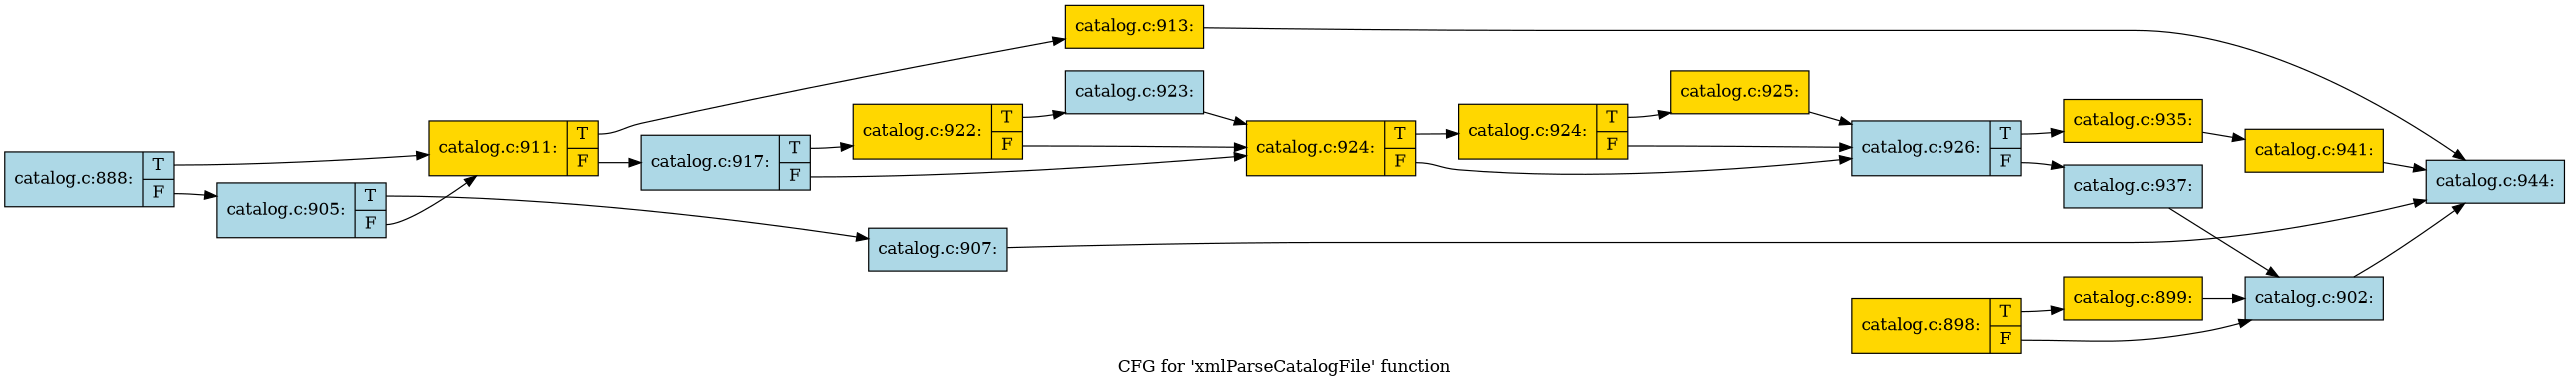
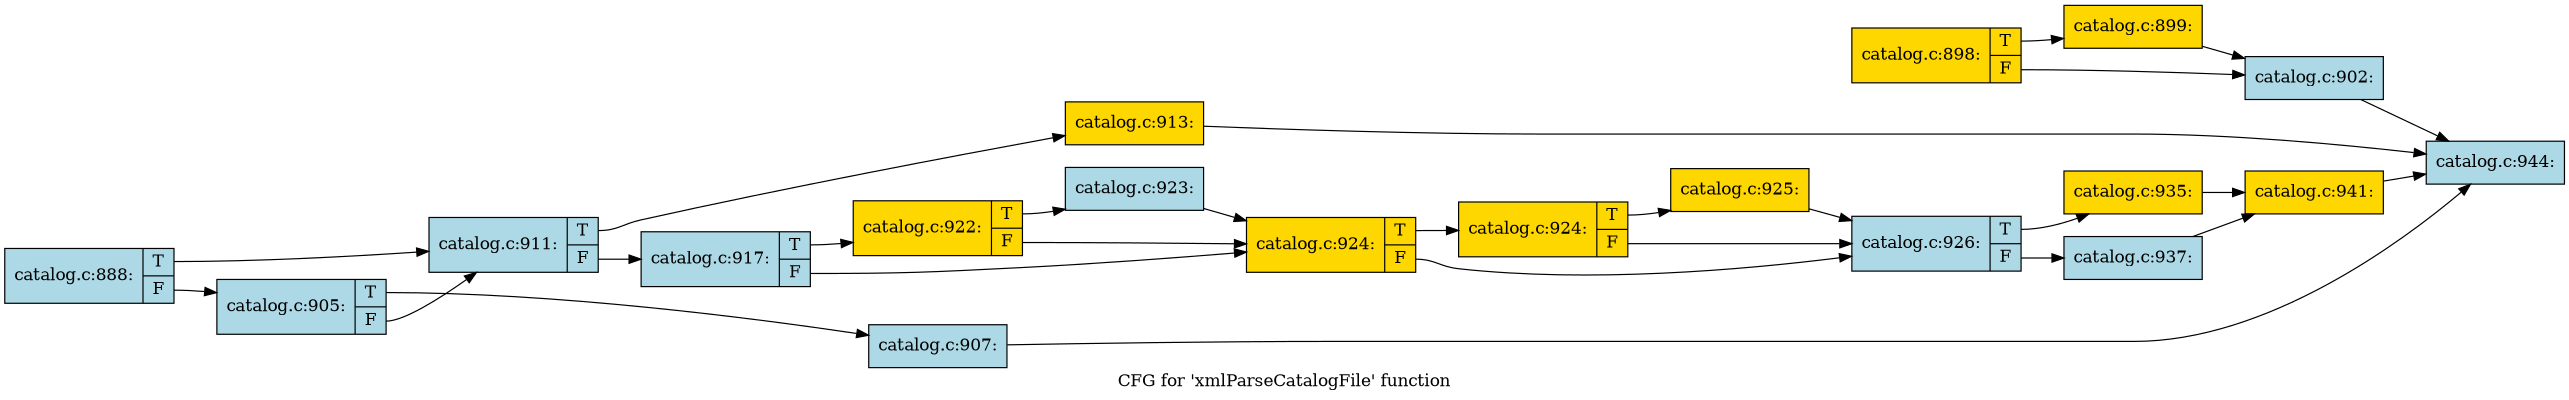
node "catalog.c:911:": fillcolor gold -> lightblue
edge "catalog.c:937:" -> "catalog.c:902:": now "catalog.c:937:" -> "catalog.c:941:"
